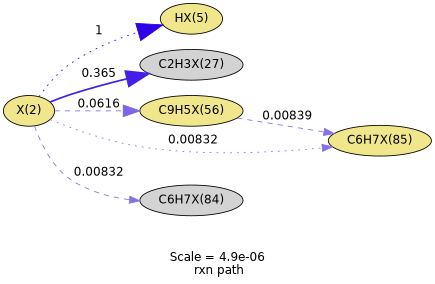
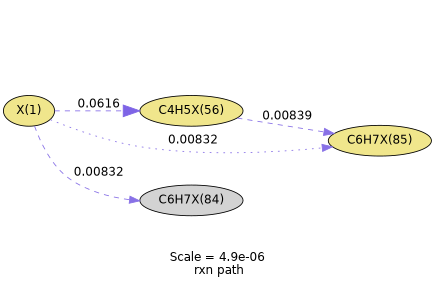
node "HX(5)": removed
node "C2H3X(27)": removed
node "X(2)": label "X(2)" -> "X(1)"
node "C9H5X(56)": label "C9H5X(56)" -> "C4H5X(56)"
